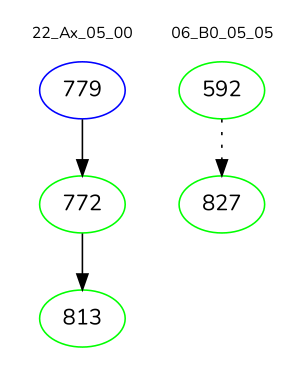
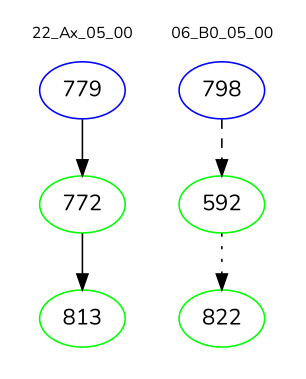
cluster "06_B0_05_05": label "06_B0_05_05" -> "06_B0_05_00"
node "798": added
node "827": label "827" -> "822"
